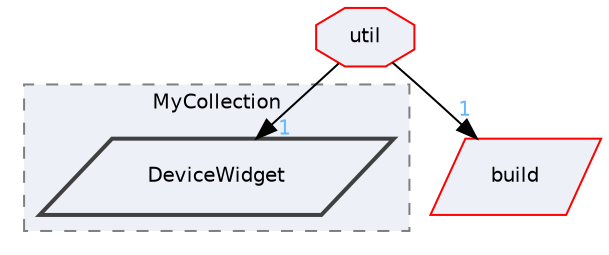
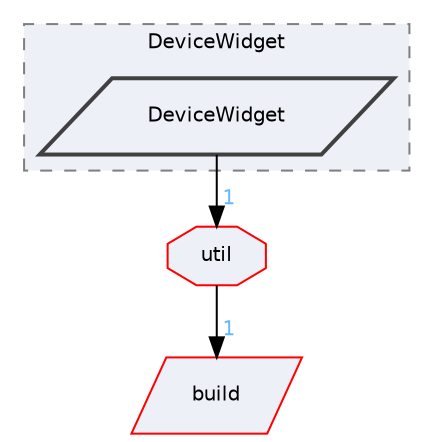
edge "util" -> "DeviceWidget": reversed
cluster "MyCollection": label "MyCollection" -> "DeviceWidget"
